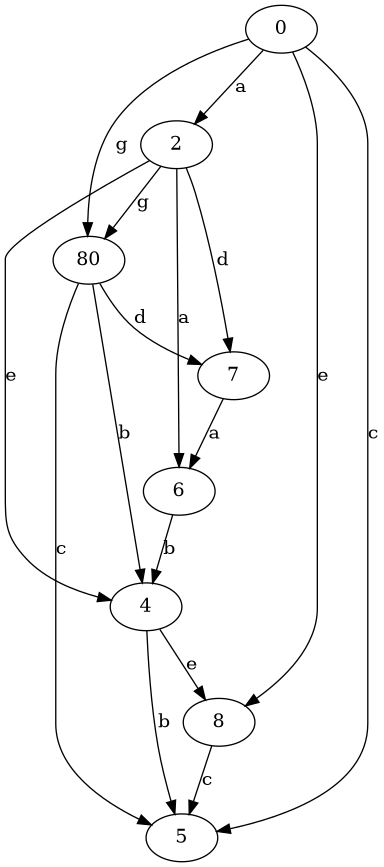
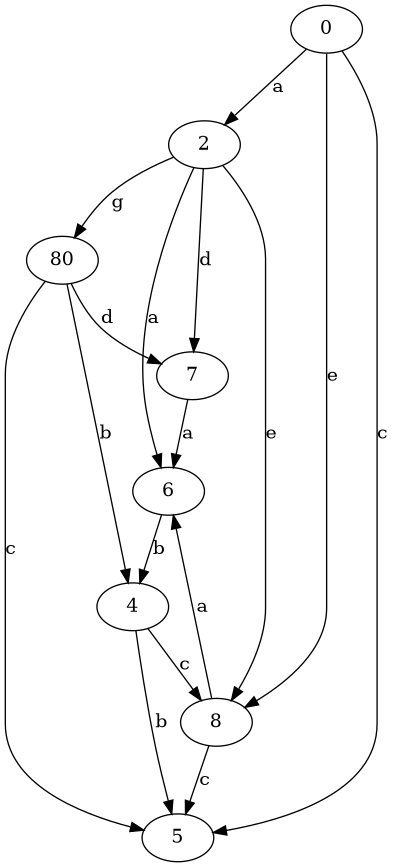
edge "0" -> "80": removed, label "g"
edge "2" -> "4": now "2" -> "8"
edge "8" -> "6": added, label "a"
edge "4" -> "8": label "e" -> "c"
